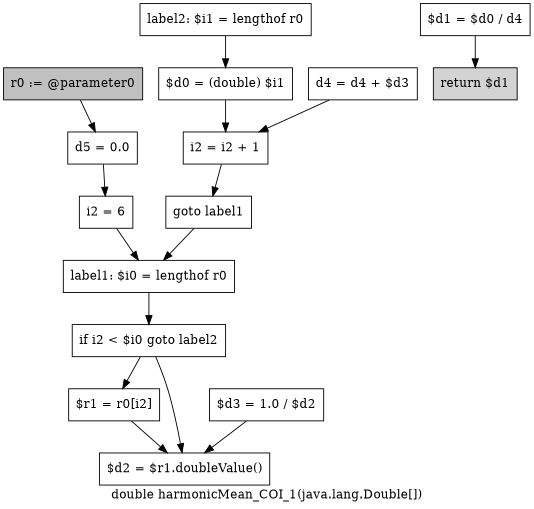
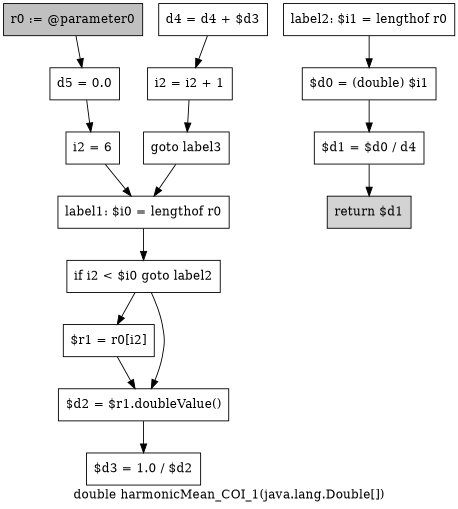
edge "$d0 = (double) $i1" -> "i2 = i2 + 1": now "$d0 = (double) $i1" -> "$d1 = $d0 / d4"
node "goto label1": label "goto label1" -> "goto label3"
edge "$d3 = 1.0 / $d2" -> "$d2 = $r1.doubleValue()": reversed
